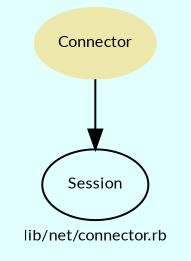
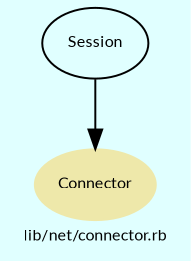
edge "Connector" -> "Session": reversed
